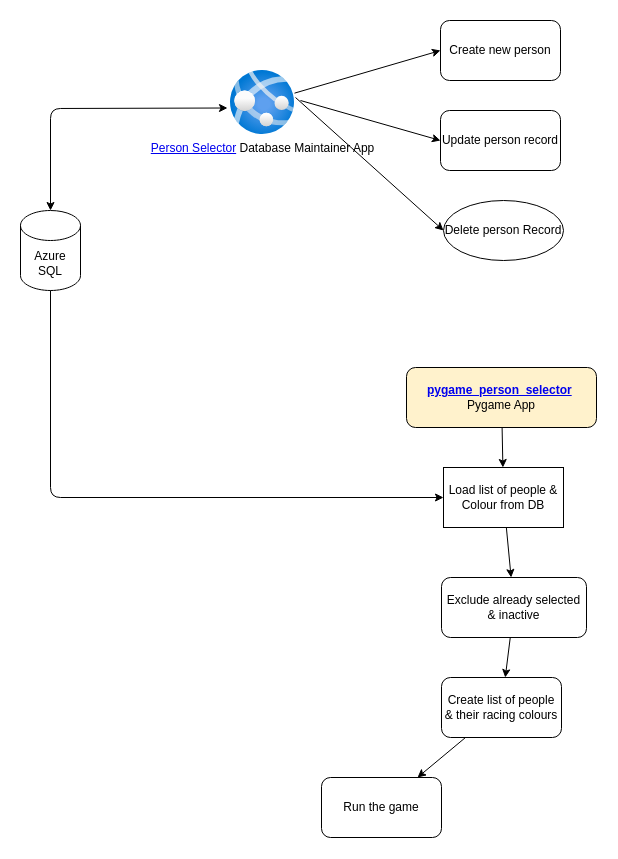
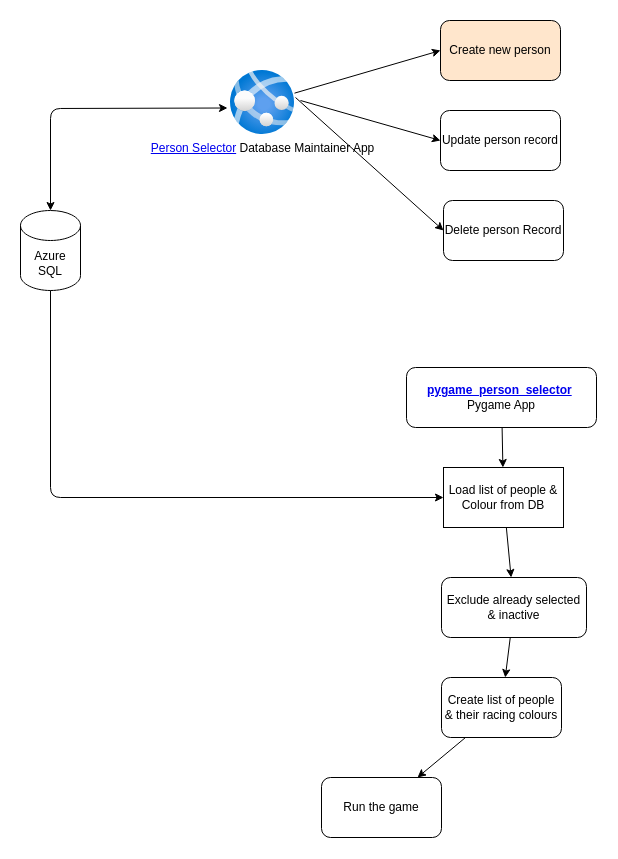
node "Create new person": fillcolor #ffffff -> #ffe6cc
node "Delete person Record": shape ellipse -> rounded rectangle
node "pygame_person_selector Pygame App": fillcolor #fff2cc -> #ffffff
